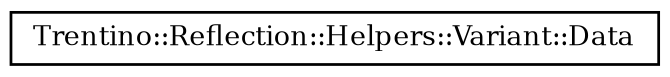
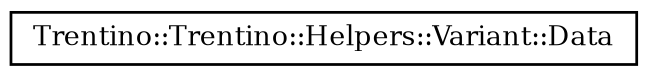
node "Trentino::Reflection::Helpers::Variant::Data": label "Trentino::Reflection::Helpers::Variant::Data" -> "Trentino::Trentino::Helpers::Variant::Data"
